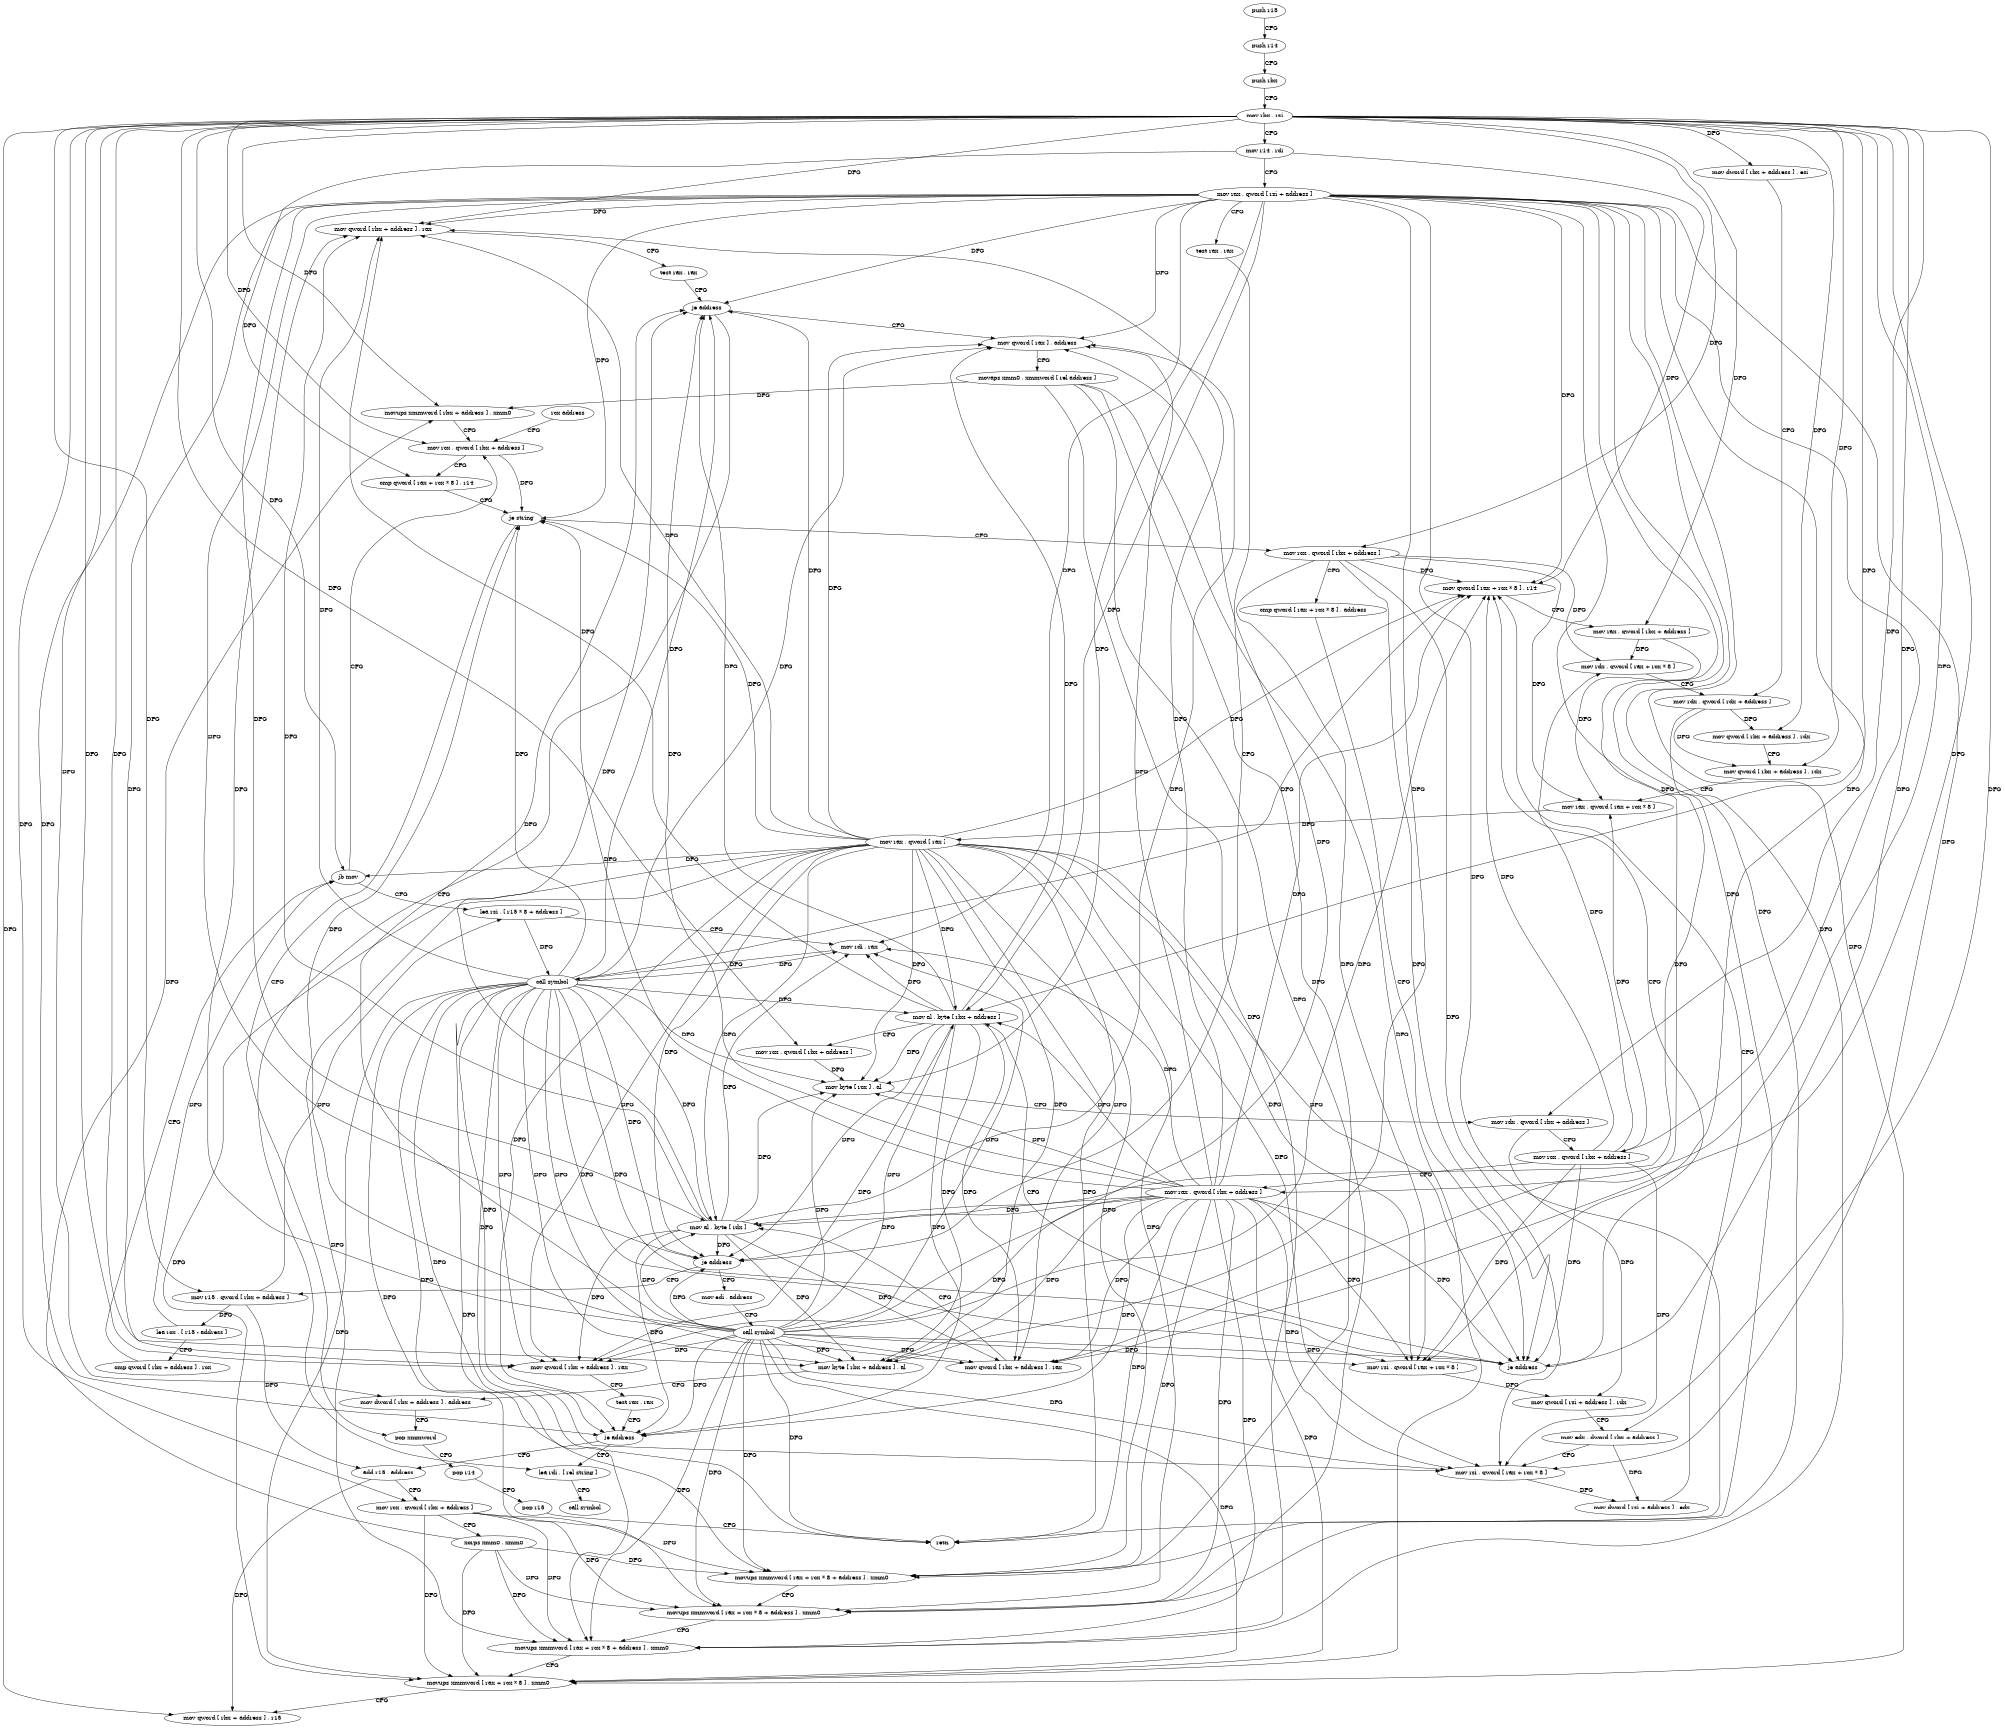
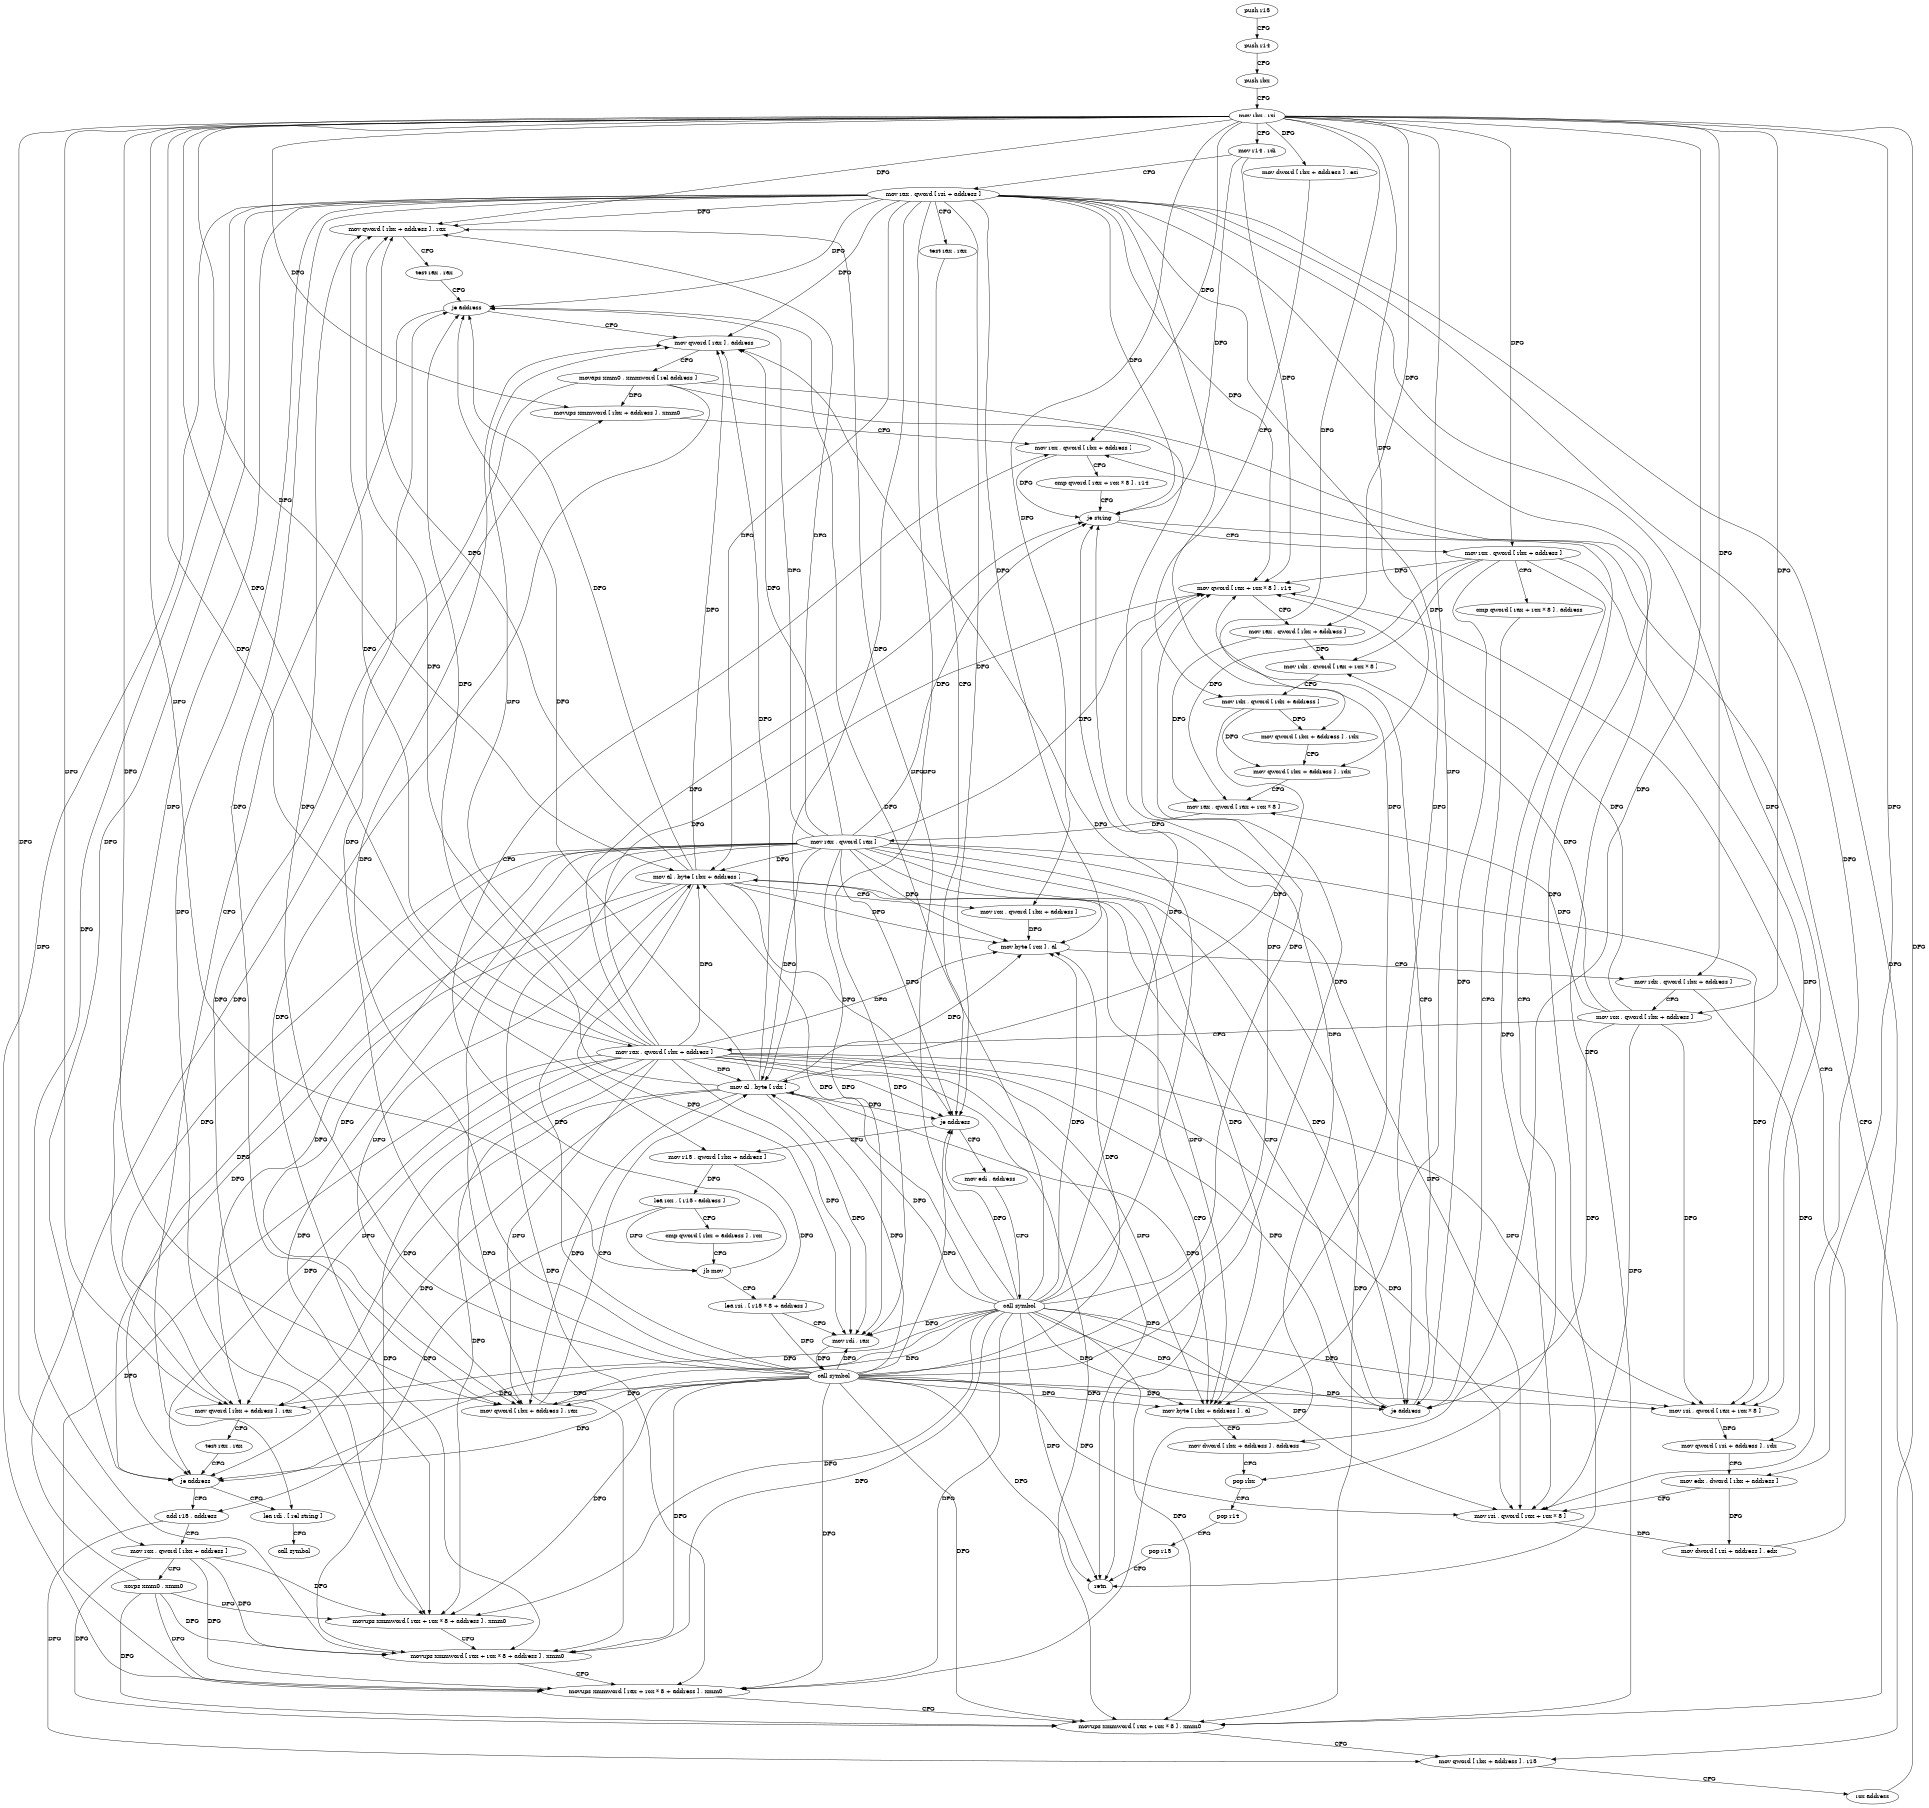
edge "mov r14 , rdi" -> "cmp qword [ rax + rcx * 8 ] , r14": now "mov r14 , rdi" -> "je string"
edge "mov rax , qword [ rax ]" -> "jb mov": now "mov rax , qword [ rax ]" -> "mov rdi , rax"
edge "mov rax , qword [ rax ]" -> "retn": label "DFG" -> "CFG"
edge "mov r15 , qword [ rbx + address ]" -> "add r15 , address": now "lea rcx , [ r15 - address ]" -> "add r15 , address"
node "pop xmmword": label "pop xmmword" -> "pop rbx"
edge "mov qword [ rbx + address ] , r15" -> "rcx address": added, label "CFG"
